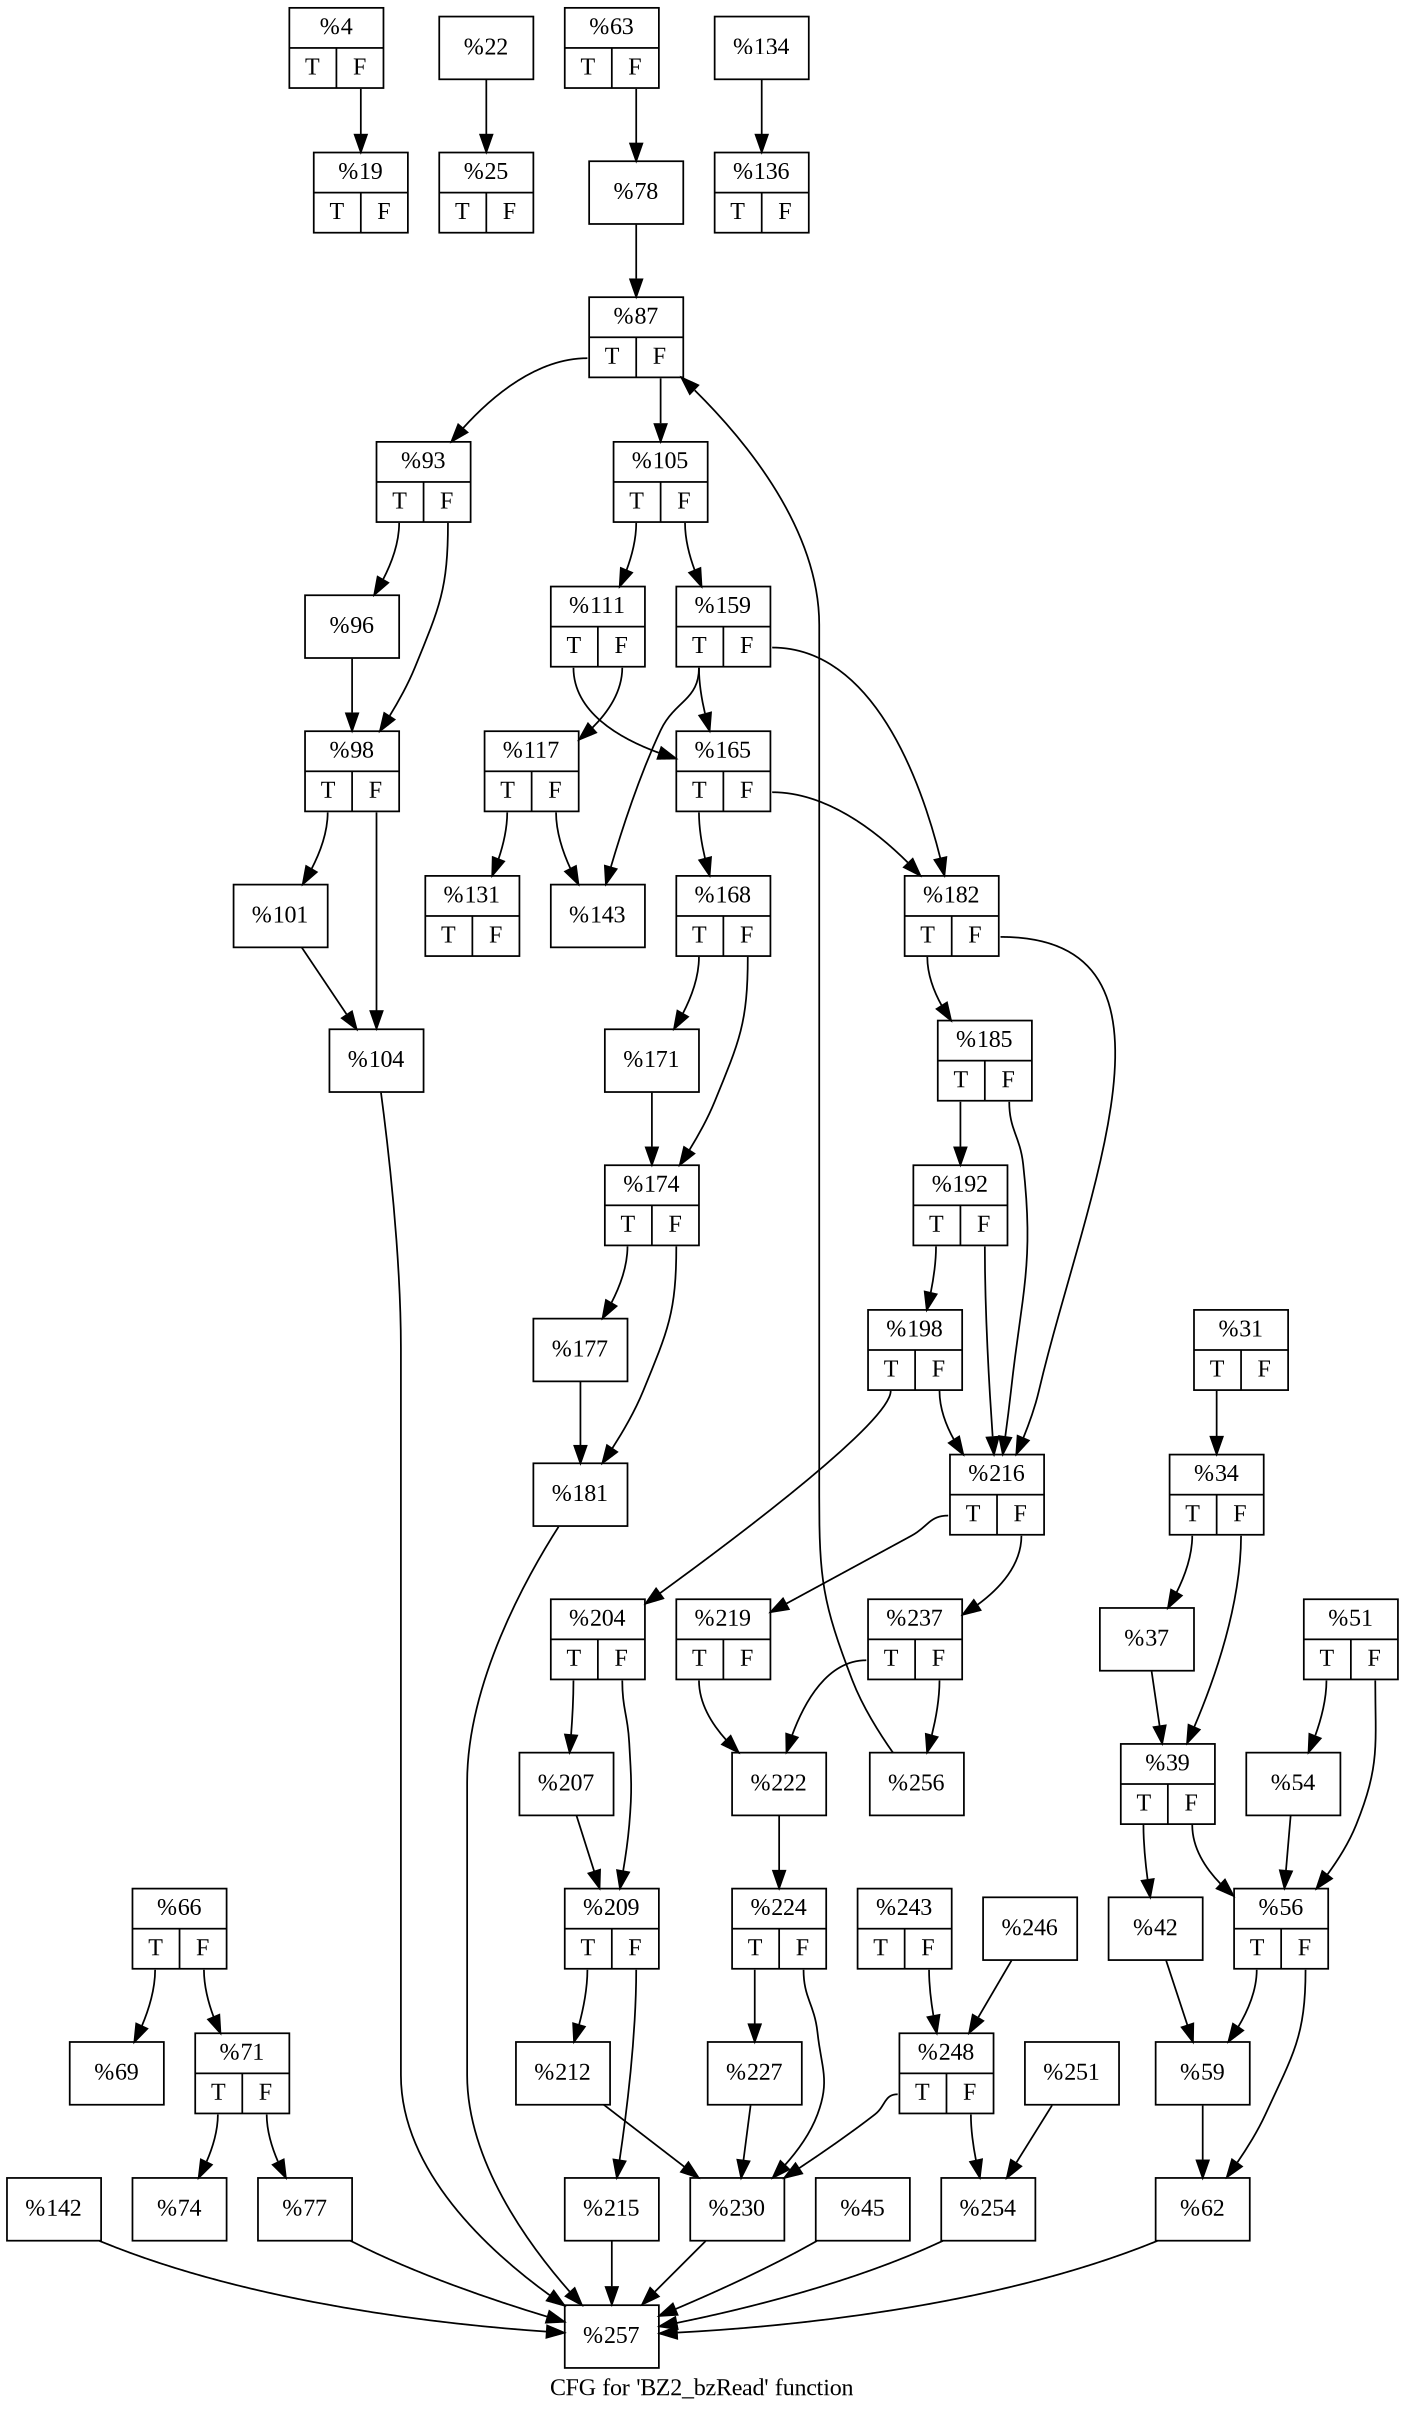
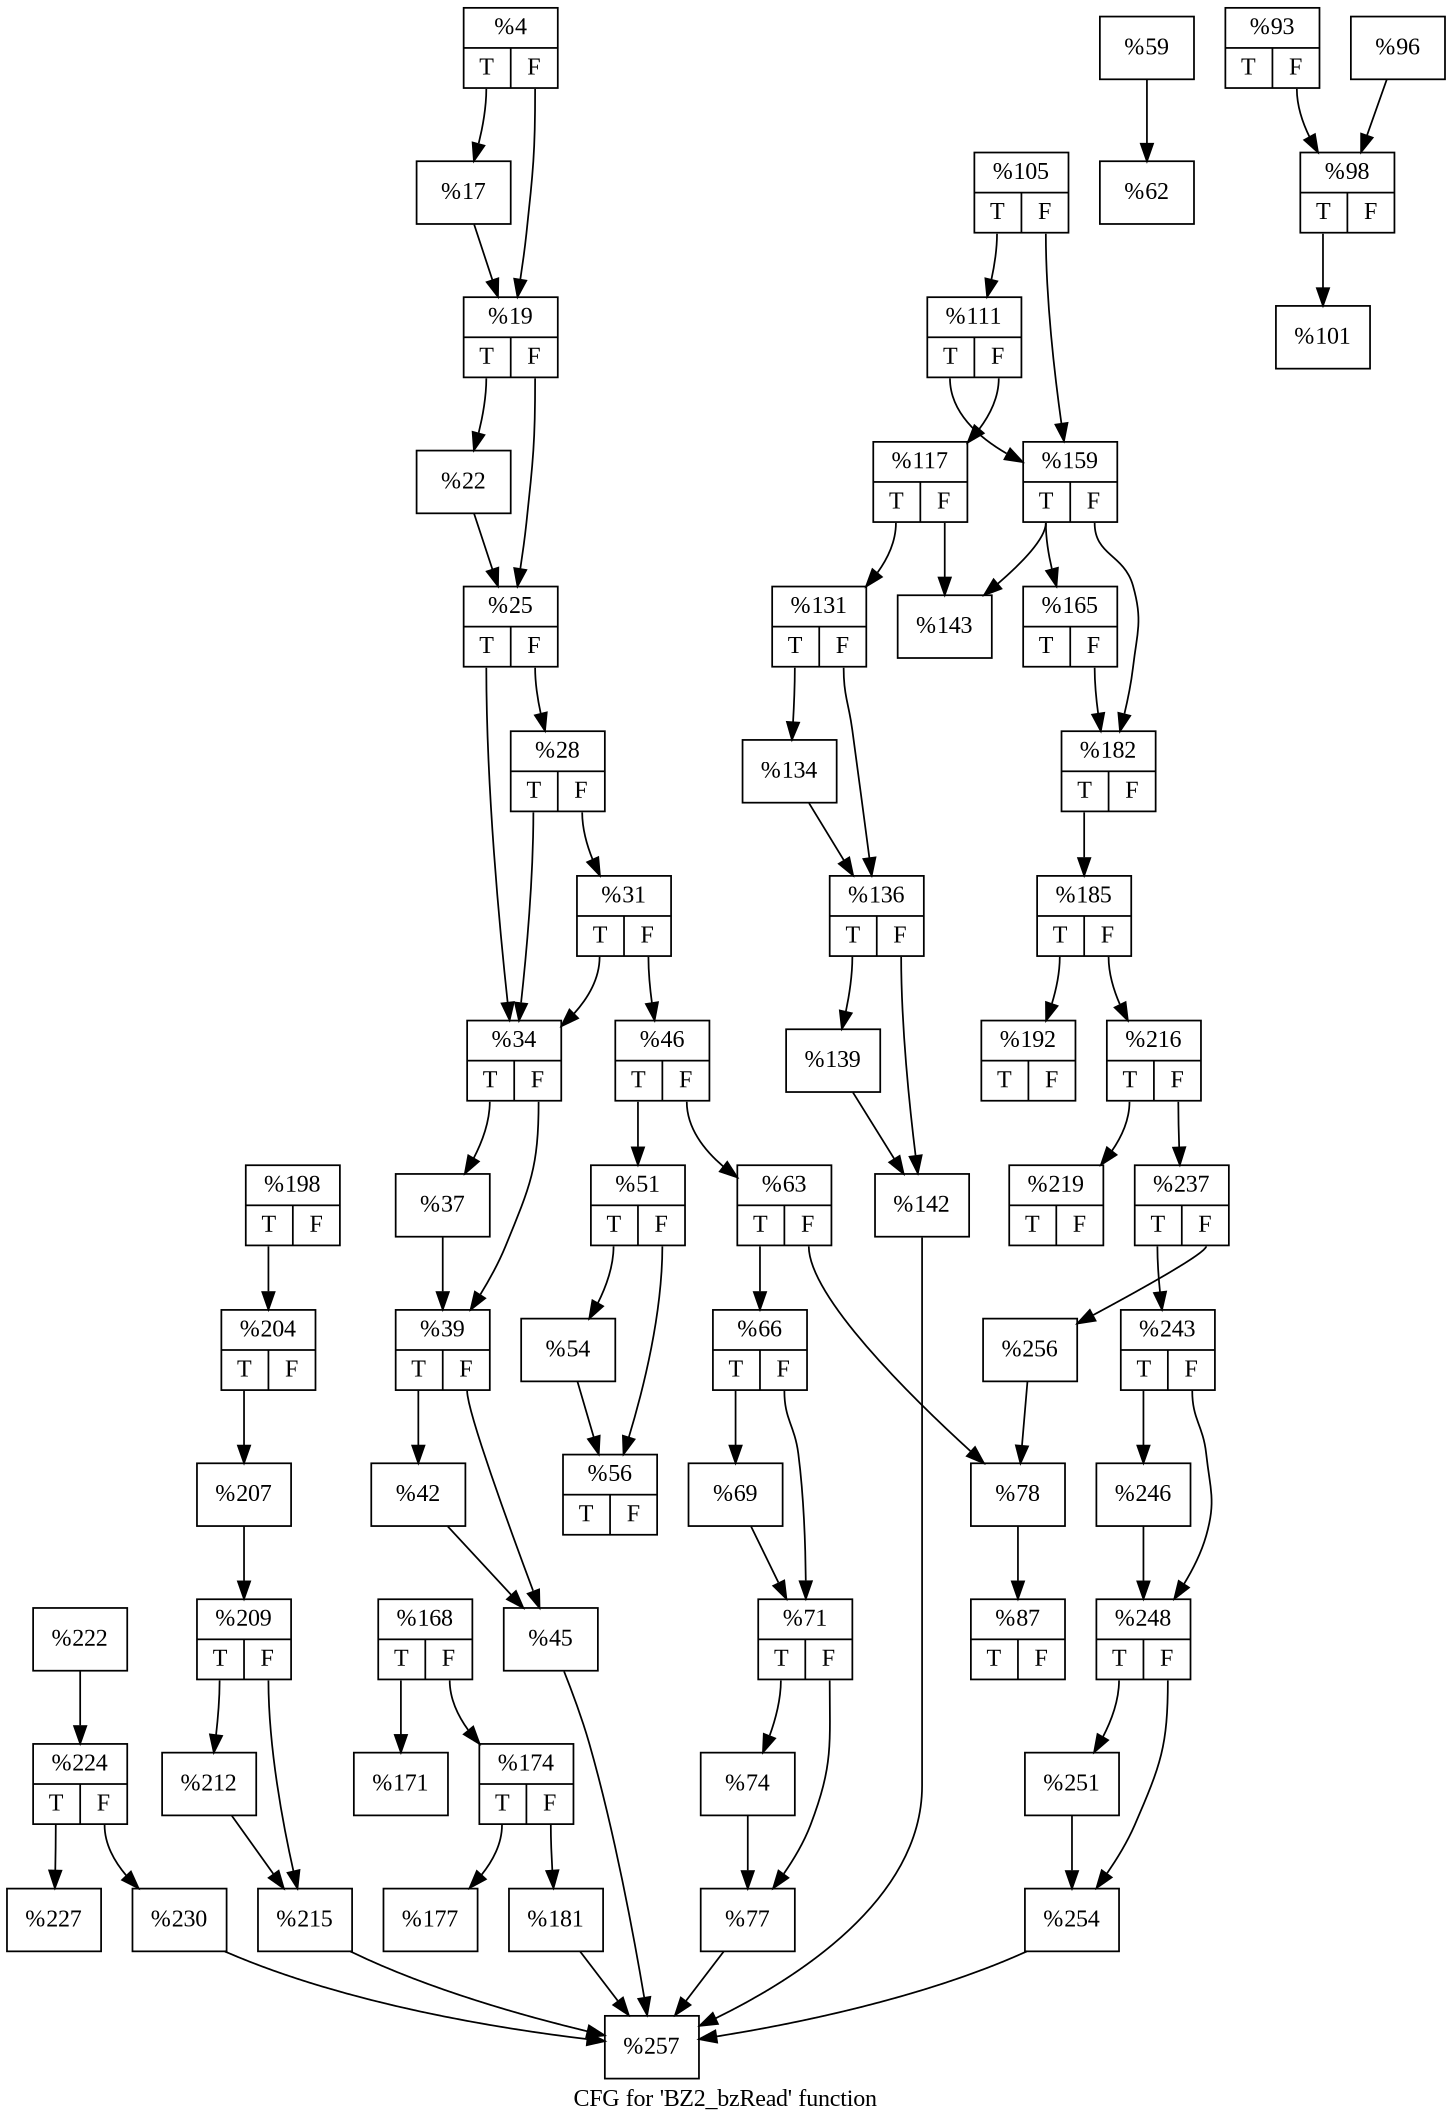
node "%17": added
edge "%87" -> "%93": removed
edge "%87" -> "%105": removed
edge "%19" -> "%22": added
edge "%19" -> "%25": added
edge "%93" -> "%96": removed
edge "%131" -> "%134": added
edge "%111" -> "%165": now "%111" -> "%159"
edge "%131" -> "%136": added
node "%28": added
edge "%25" -> "%34": added
edge "%165" -> "%168": removed
edge "%136" -> "%142": added
edge "%256" -> "%87": now "%256" -> "%78"
node "%104": removed
node "%46": added
node "%139": added
edge "%171" -> "%174": removed
edge "%182" -> "%216": removed
edge "%63" -> "%66": added
edge "%192" -> "%198": removed
edge "%192" -> "%216": removed
edge "%177" -> "%181": removed
edge "%198" -> "%216": removed
edge "%243" -> "%246": added
edge "%69" -> "%71": added
edge "%237" -> "%222": now "%237" -> "%243"
edge "%219" -> "%222": removed
edge "%204" -> "%209": removed
edge "%74" -> "%77": added
edge "%39" -> "%56": now "%39" -> "%45"
edge "%42" -> "%59": now "%42" -> "%45"
edge "%56" -> "%59": removed
edge "%56" -> "%62": removed
edge "%227" -> "%230": removed
edge "%248" -> "%230": now "%248" -> "%251"
edge "%212" -> "%230": now "%212" -> "%215"
edge "%62" -> "%257": removed
